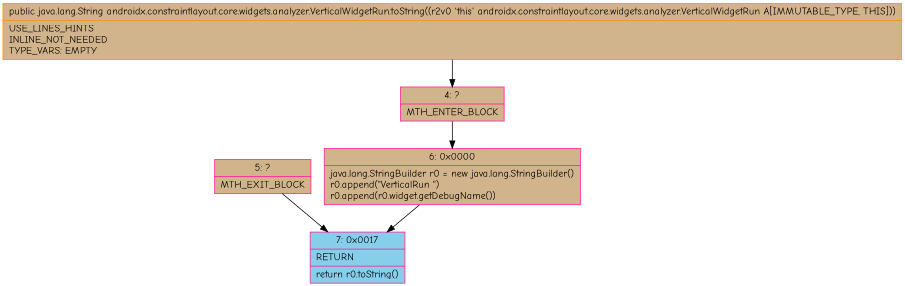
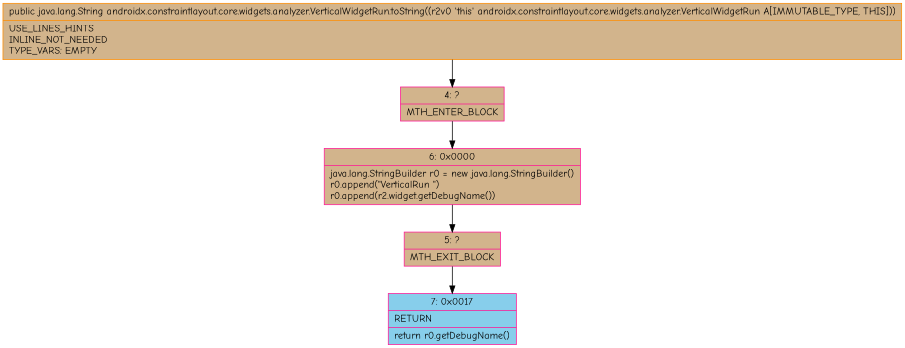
node "6: 0x0000": text "r0.append(r0.widget.getDebugName())" -> "r0.append(r2.widget.getDebugName())"
edge "6: 0x0000" -> "7: 0x0017": now "6: 0x0000" -> "5: ?"
node "7: 0x0017": text "return r0.toString()" -> "return r0.getDebugName()"
